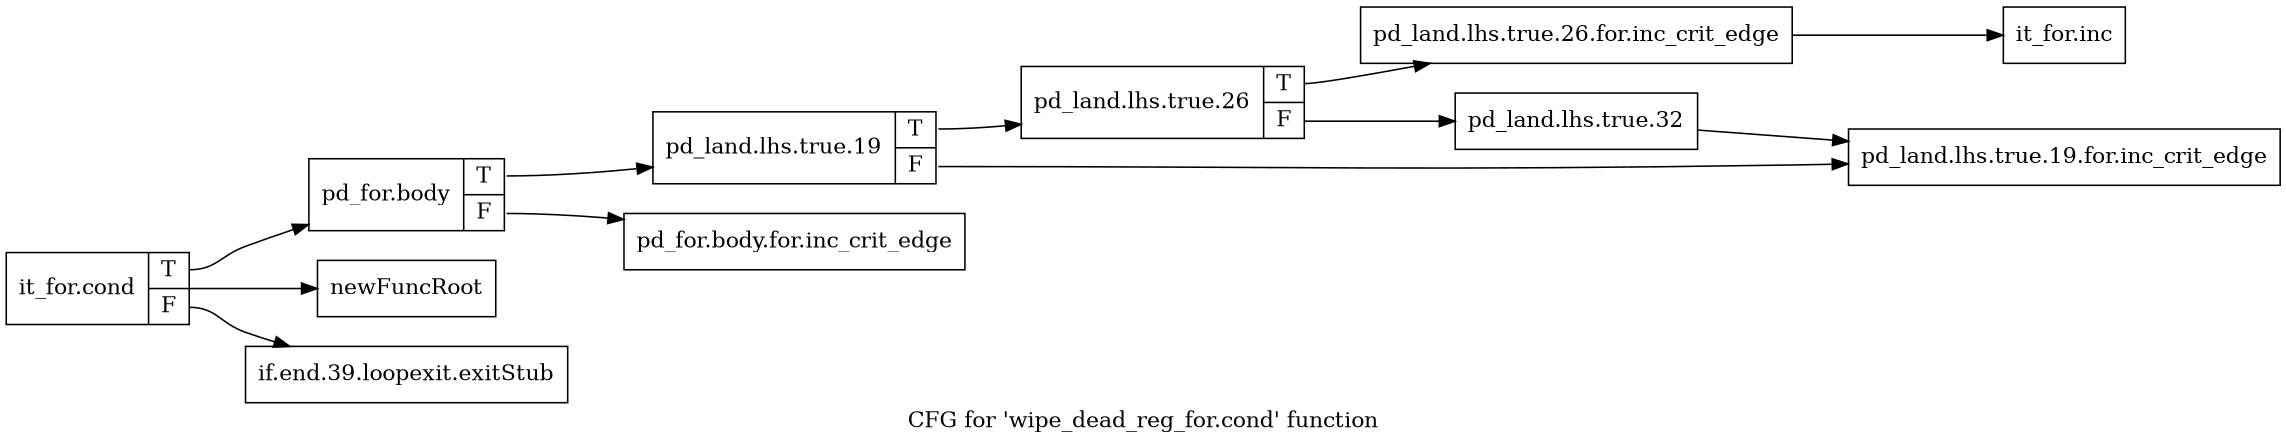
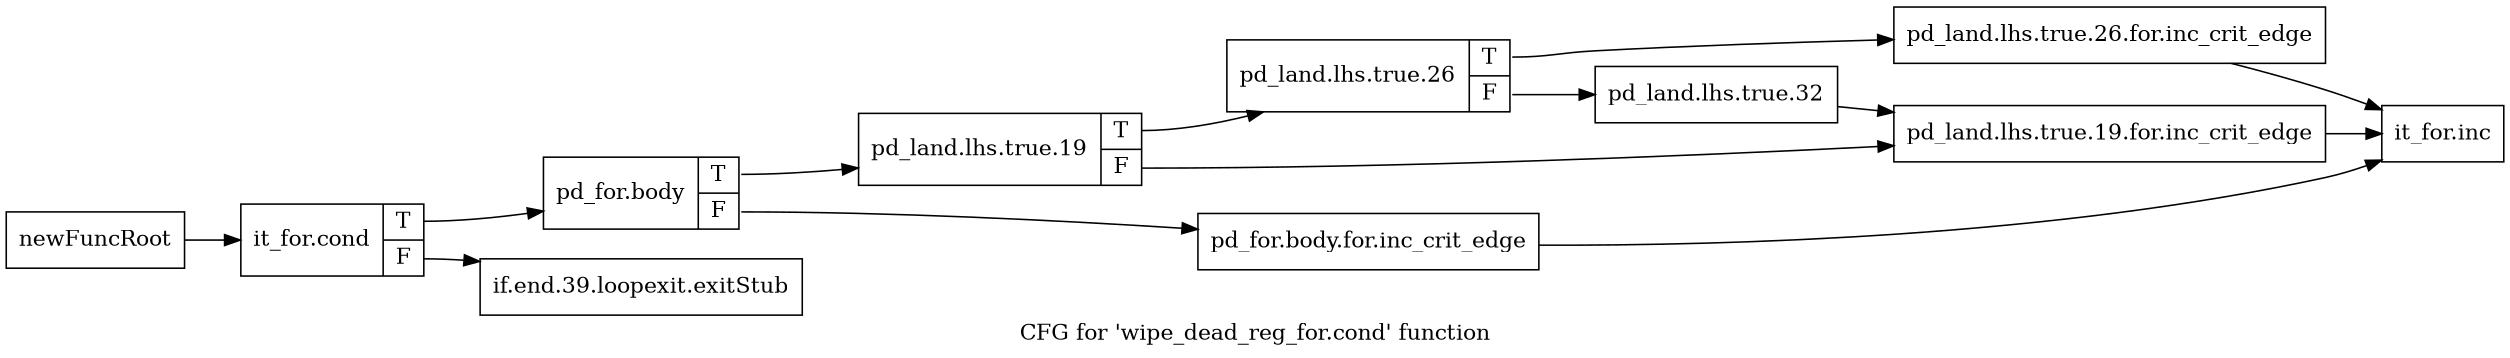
edge "pd_land.lhs.true.19.for.inc_crit_edge" -> "it_for.inc": added
edge "pd_for.body.for.inc_crit_edge" -> "it_for.inc": added
edge "it_for.cond" -> "newFuncRoot": reversed
